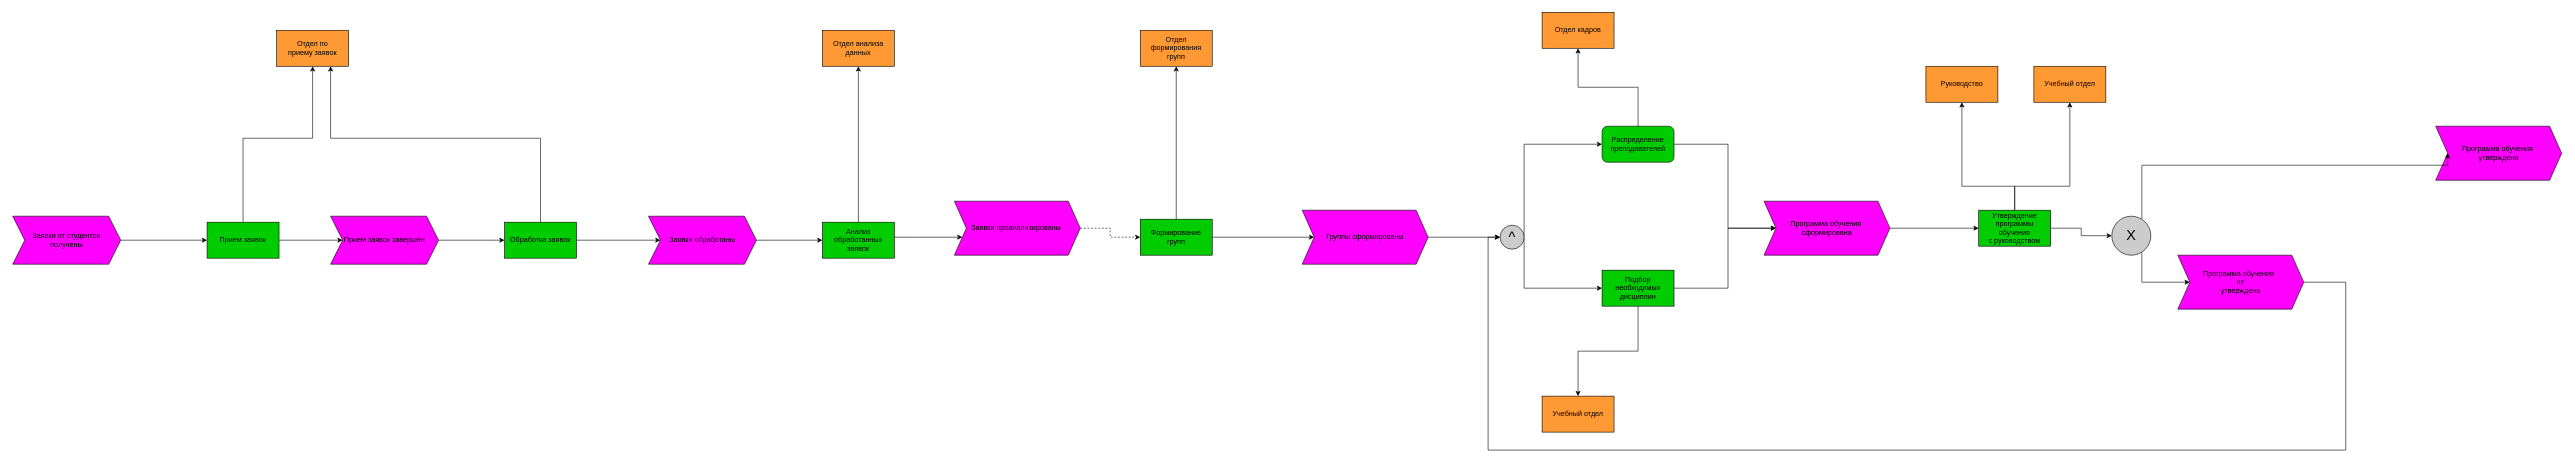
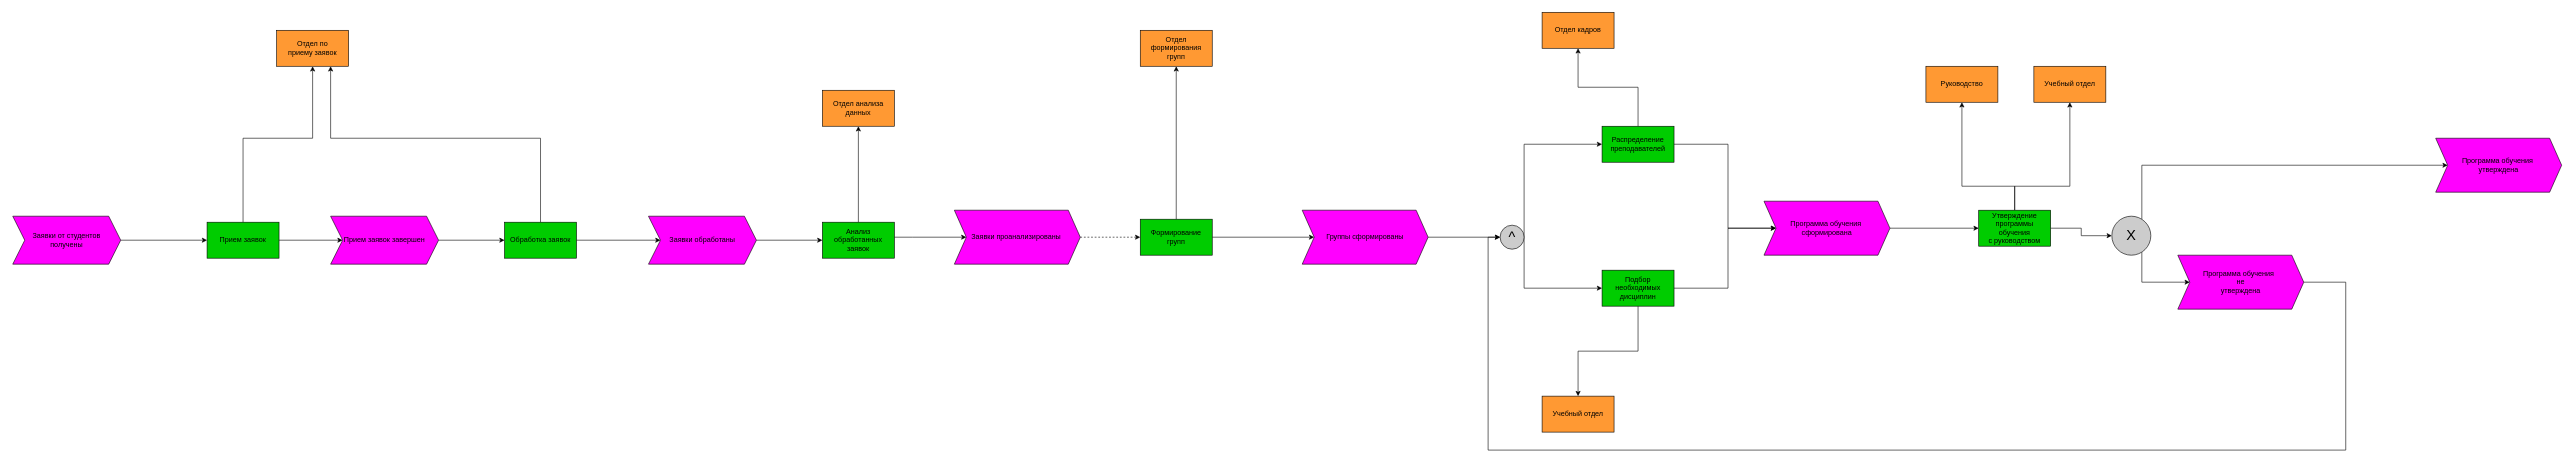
node "Отдел анализа данных": moved (858, 48) -> (858, 108)
node "Распределение преподавателей": shape rounded rectangle -> rectangle
node "Программа обучения утверждена": moved (2499, 153) -> (2499, 165)
node "Заявки проанализированы": moved (1017, 228) -> (1017, 237)
